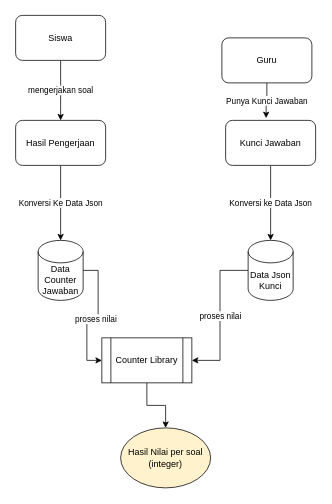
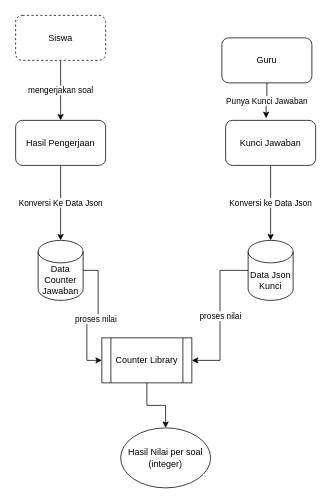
node "Siswa": style solid -> dashed
node "Hasil Nilai per soal (integer)": fillcolor #fff2cc -> #ffffff
